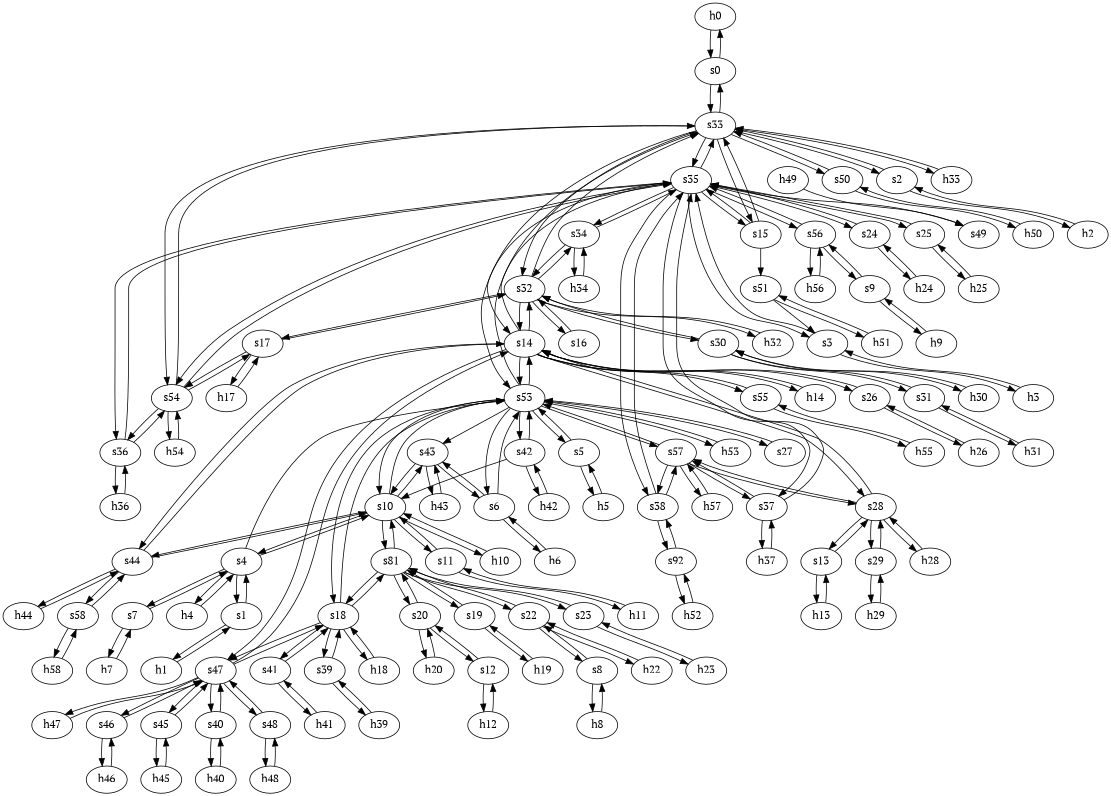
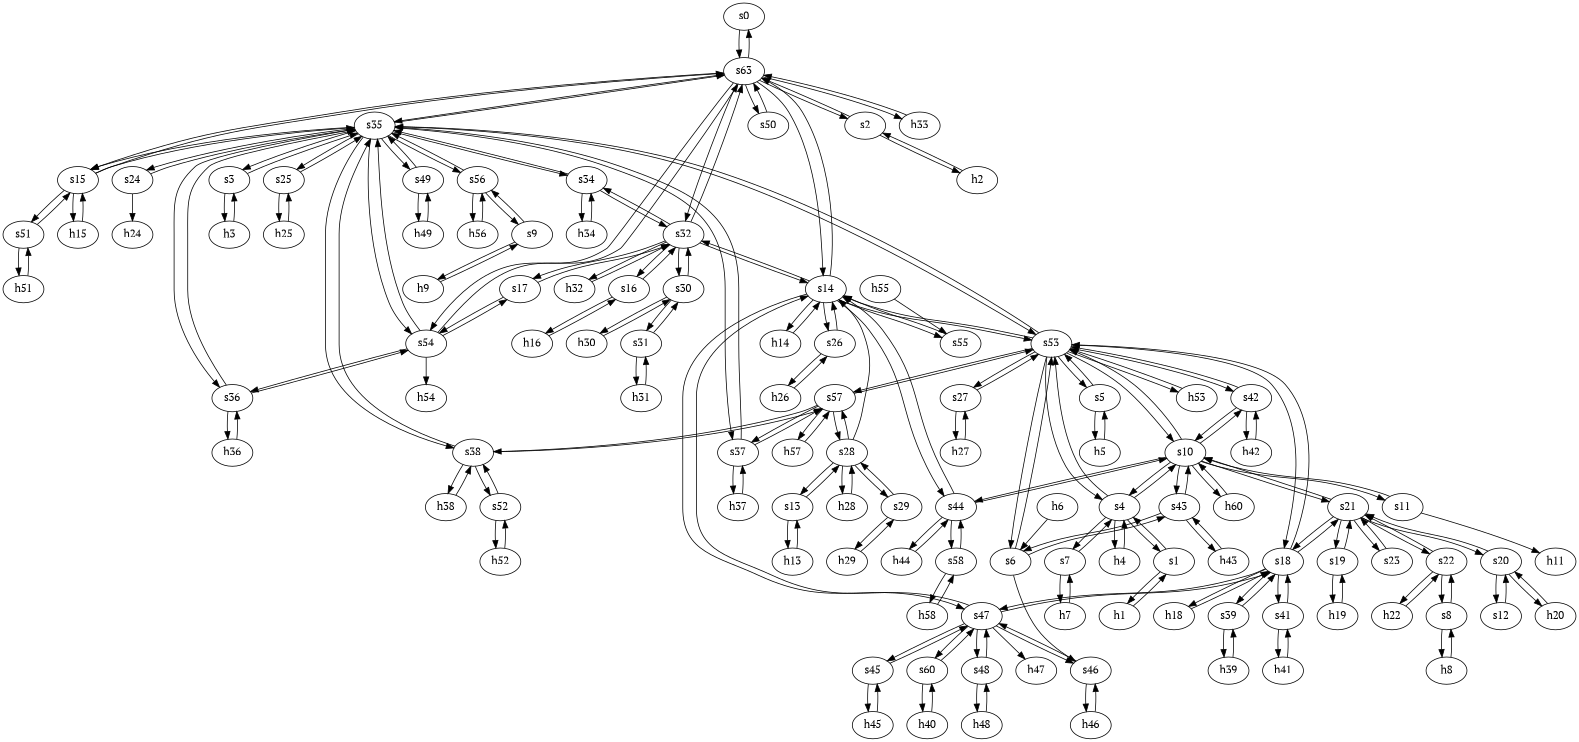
node "h0": removed
node "s33": label "s33" -> "s63"
edge "s49" -> "s35": added
edge "s49" -> "h49": added
node "h15": added
node "h50": removed
edge "h24" -> "s24": removed
edge "s51" -> "s3": now "s51" -> "s15"
node "h16": added
node "h17": removed
edge "s14" -> "s28": removed
edge "s53" -> "s43": now "s53" -> "s4"
edge "s55" -> "h55": removed
edge "h54" -> "s54": removed
edge "s10" -> "s42": added
node "h27": added
node "h38": added
edge "s6" -> "h6": now "s6" -> "s46"
node "s81": label "s81" -> "s21"
node "h10": label "h10" -> "h60"
node "s92": label "s92" -> "s52"
edge "h11" -> "s11": removed
node "h23": removed
edge "h47" -> "s47": removed
node "s40": label "s40" -> "s60"
node "h12": removed
